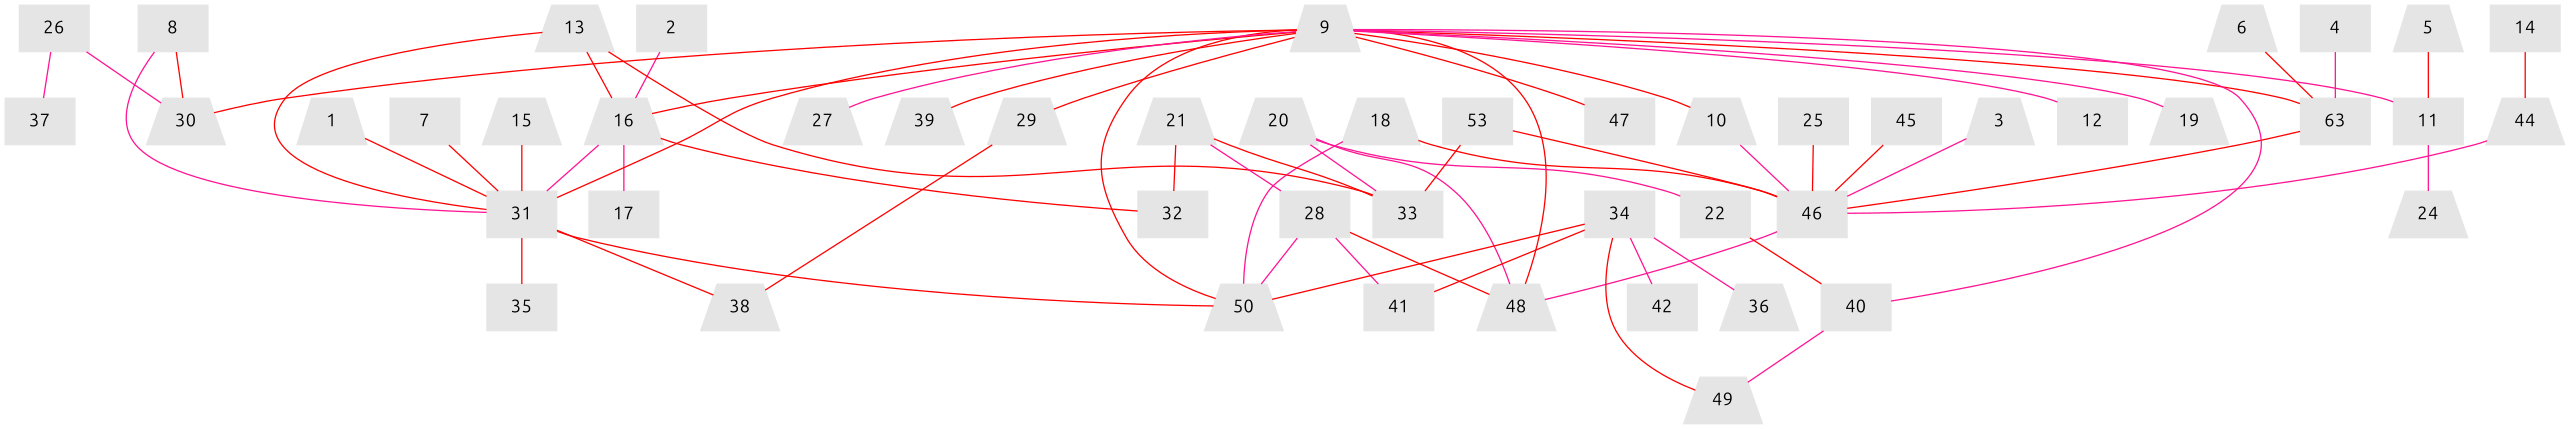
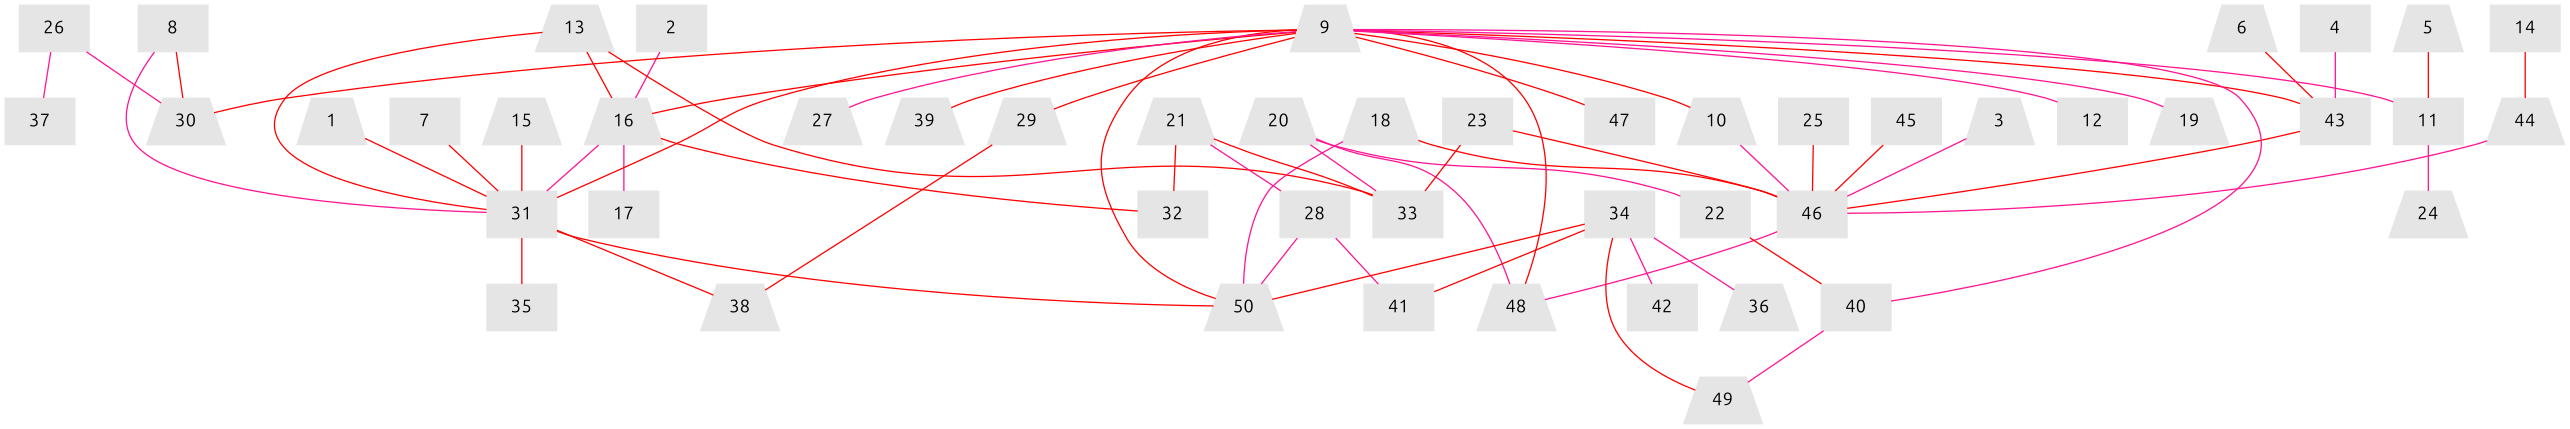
node "53": label "53" -> "23"
node "63": label "63" -> "43"
edge "28" -- "48": removed
